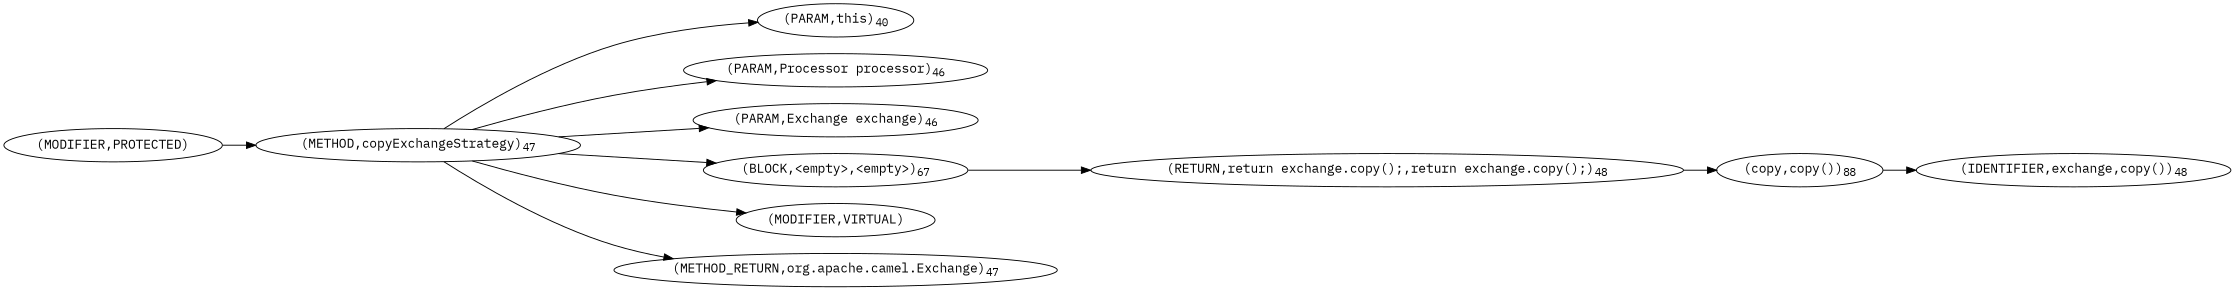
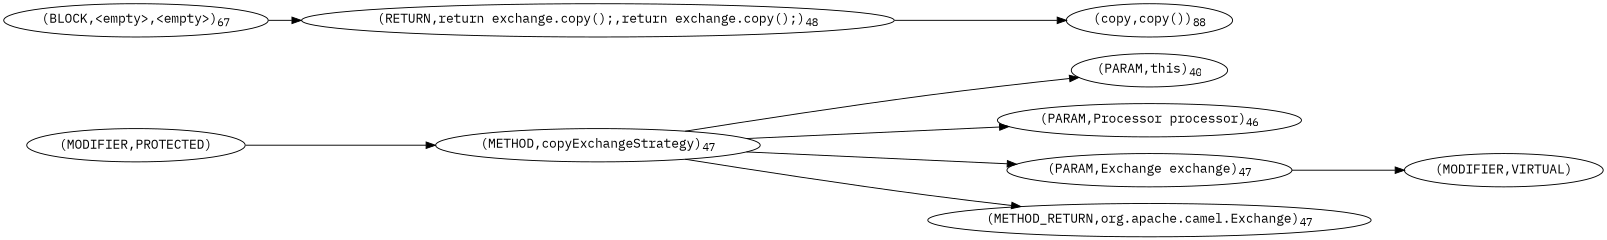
node "(PARAM,Exchange exchange)": text "46" -> "47"
edge "(METHOD,copyExchangeStrategy)" -> "(BLOCK,<empty>,<empty>)": removed
node "(IDENTIFIER,exchange,copy())": removed
edge "(METHOD,copyExchangeStrategy)" -> "(MODIFIER,VIRTUAL)": now "(PARAM,Exchange exchange)" -> "(MODIFIER,VIRTUAL)"
